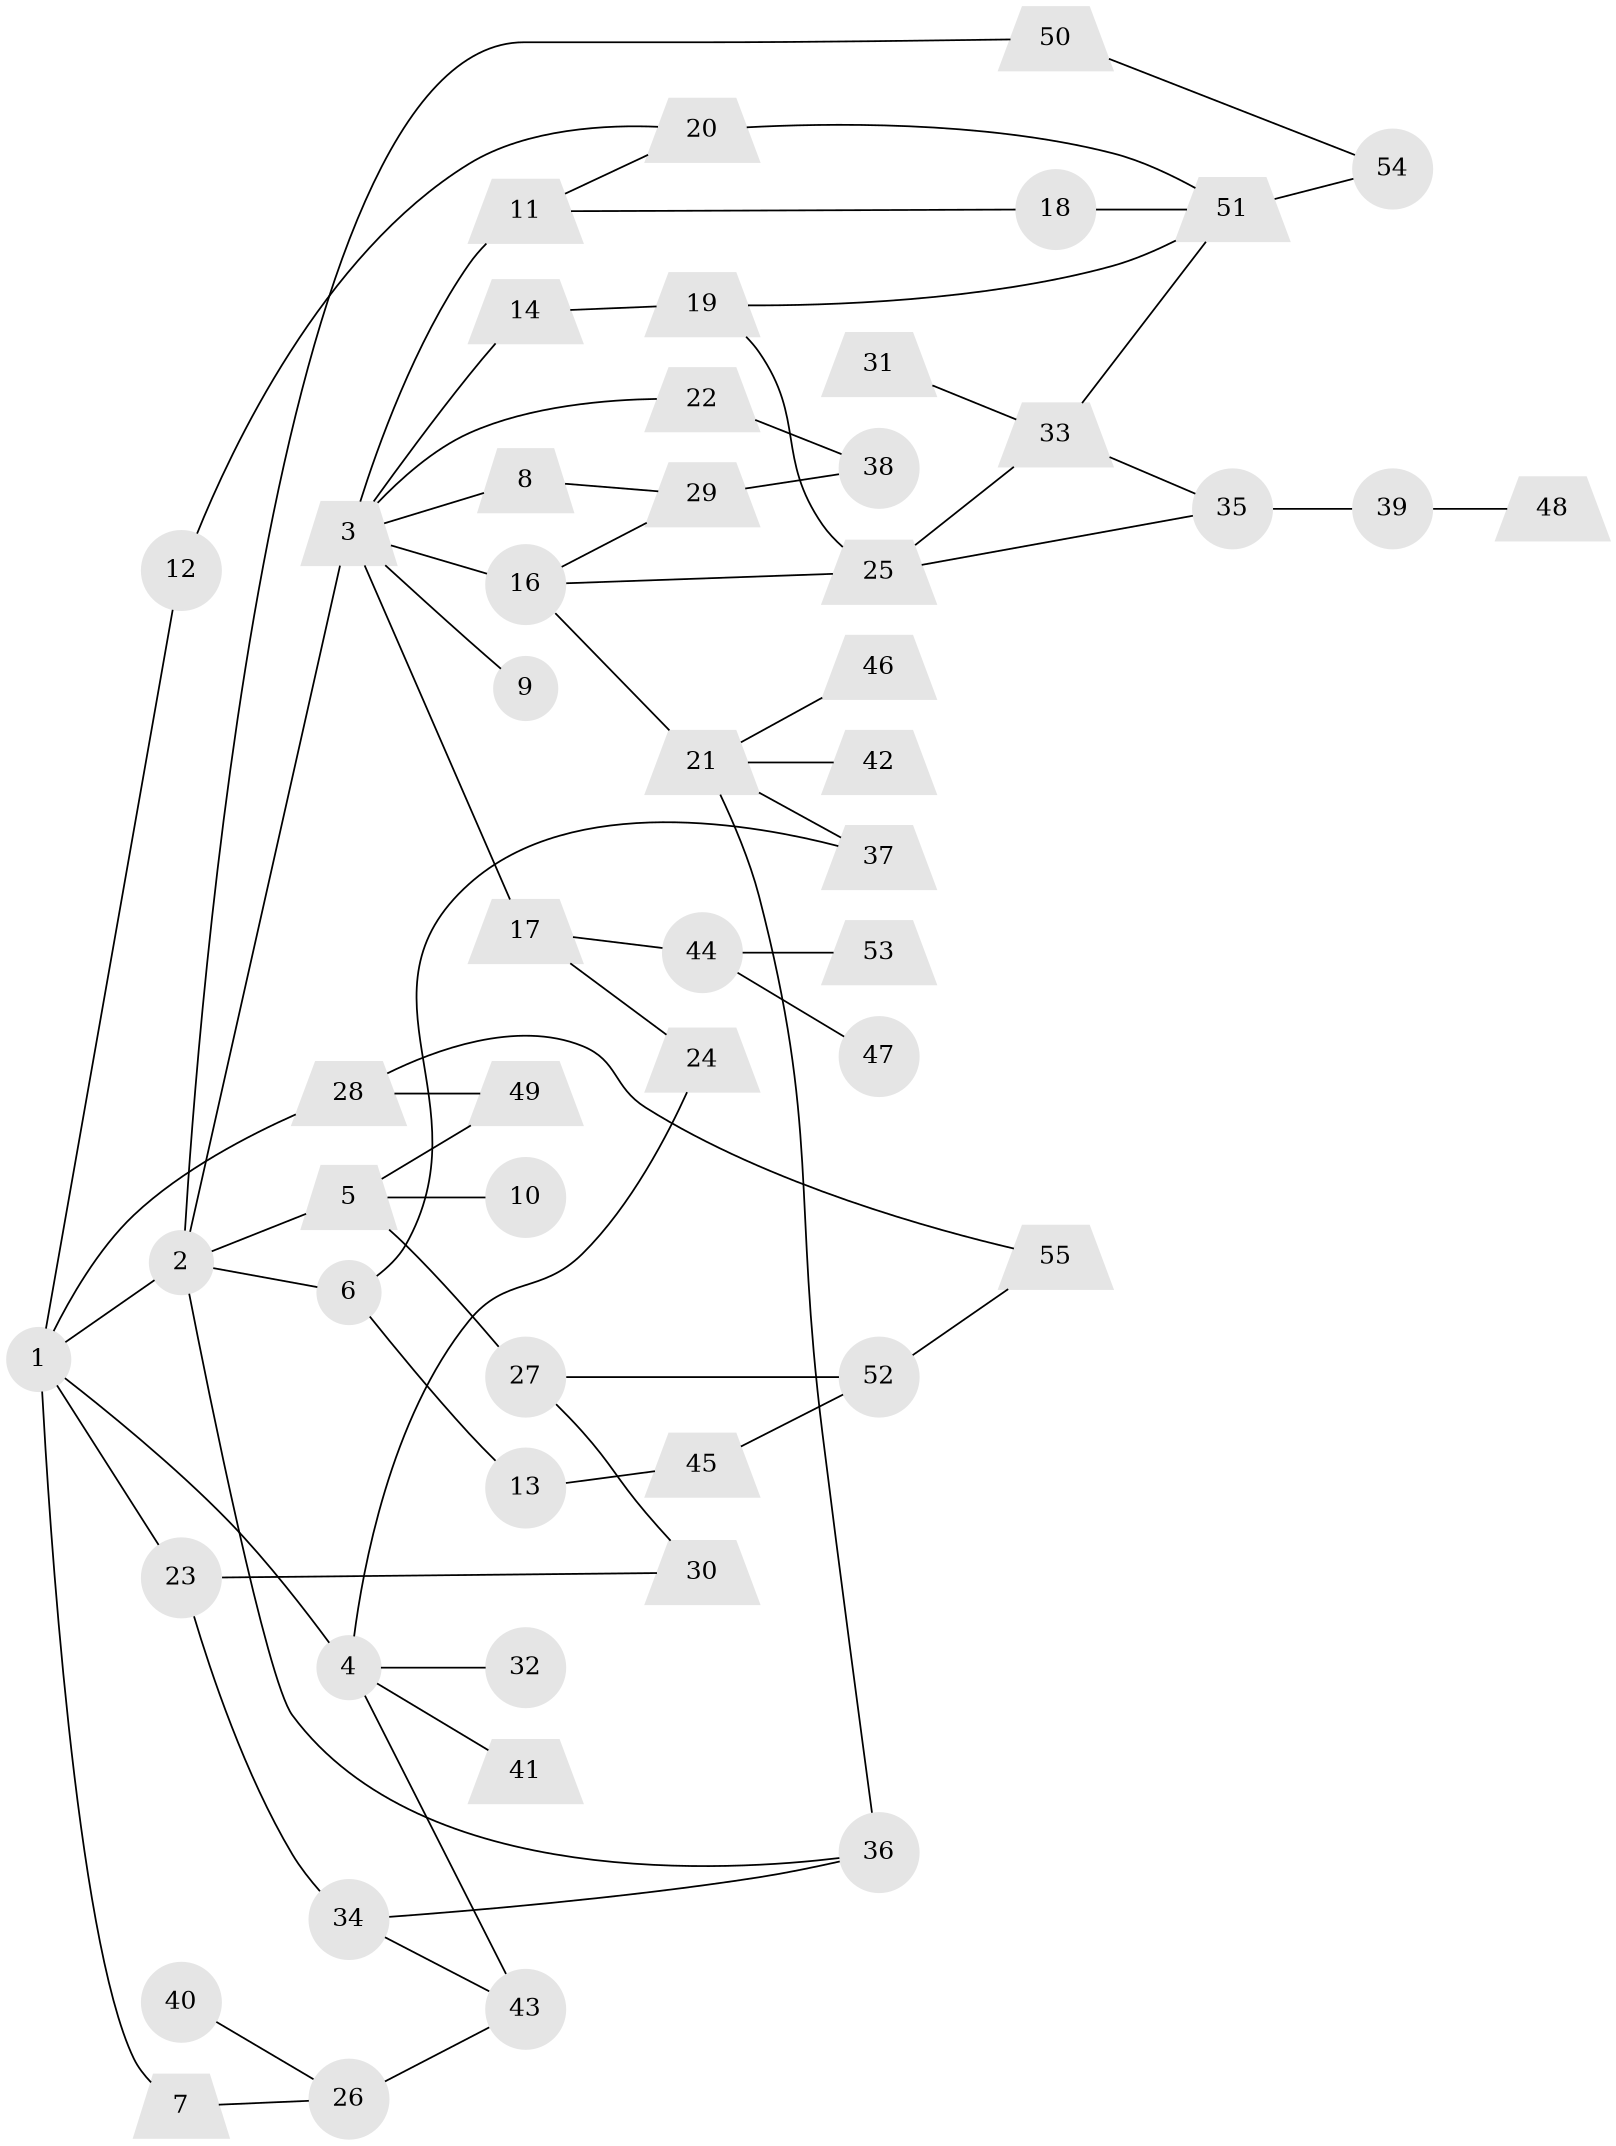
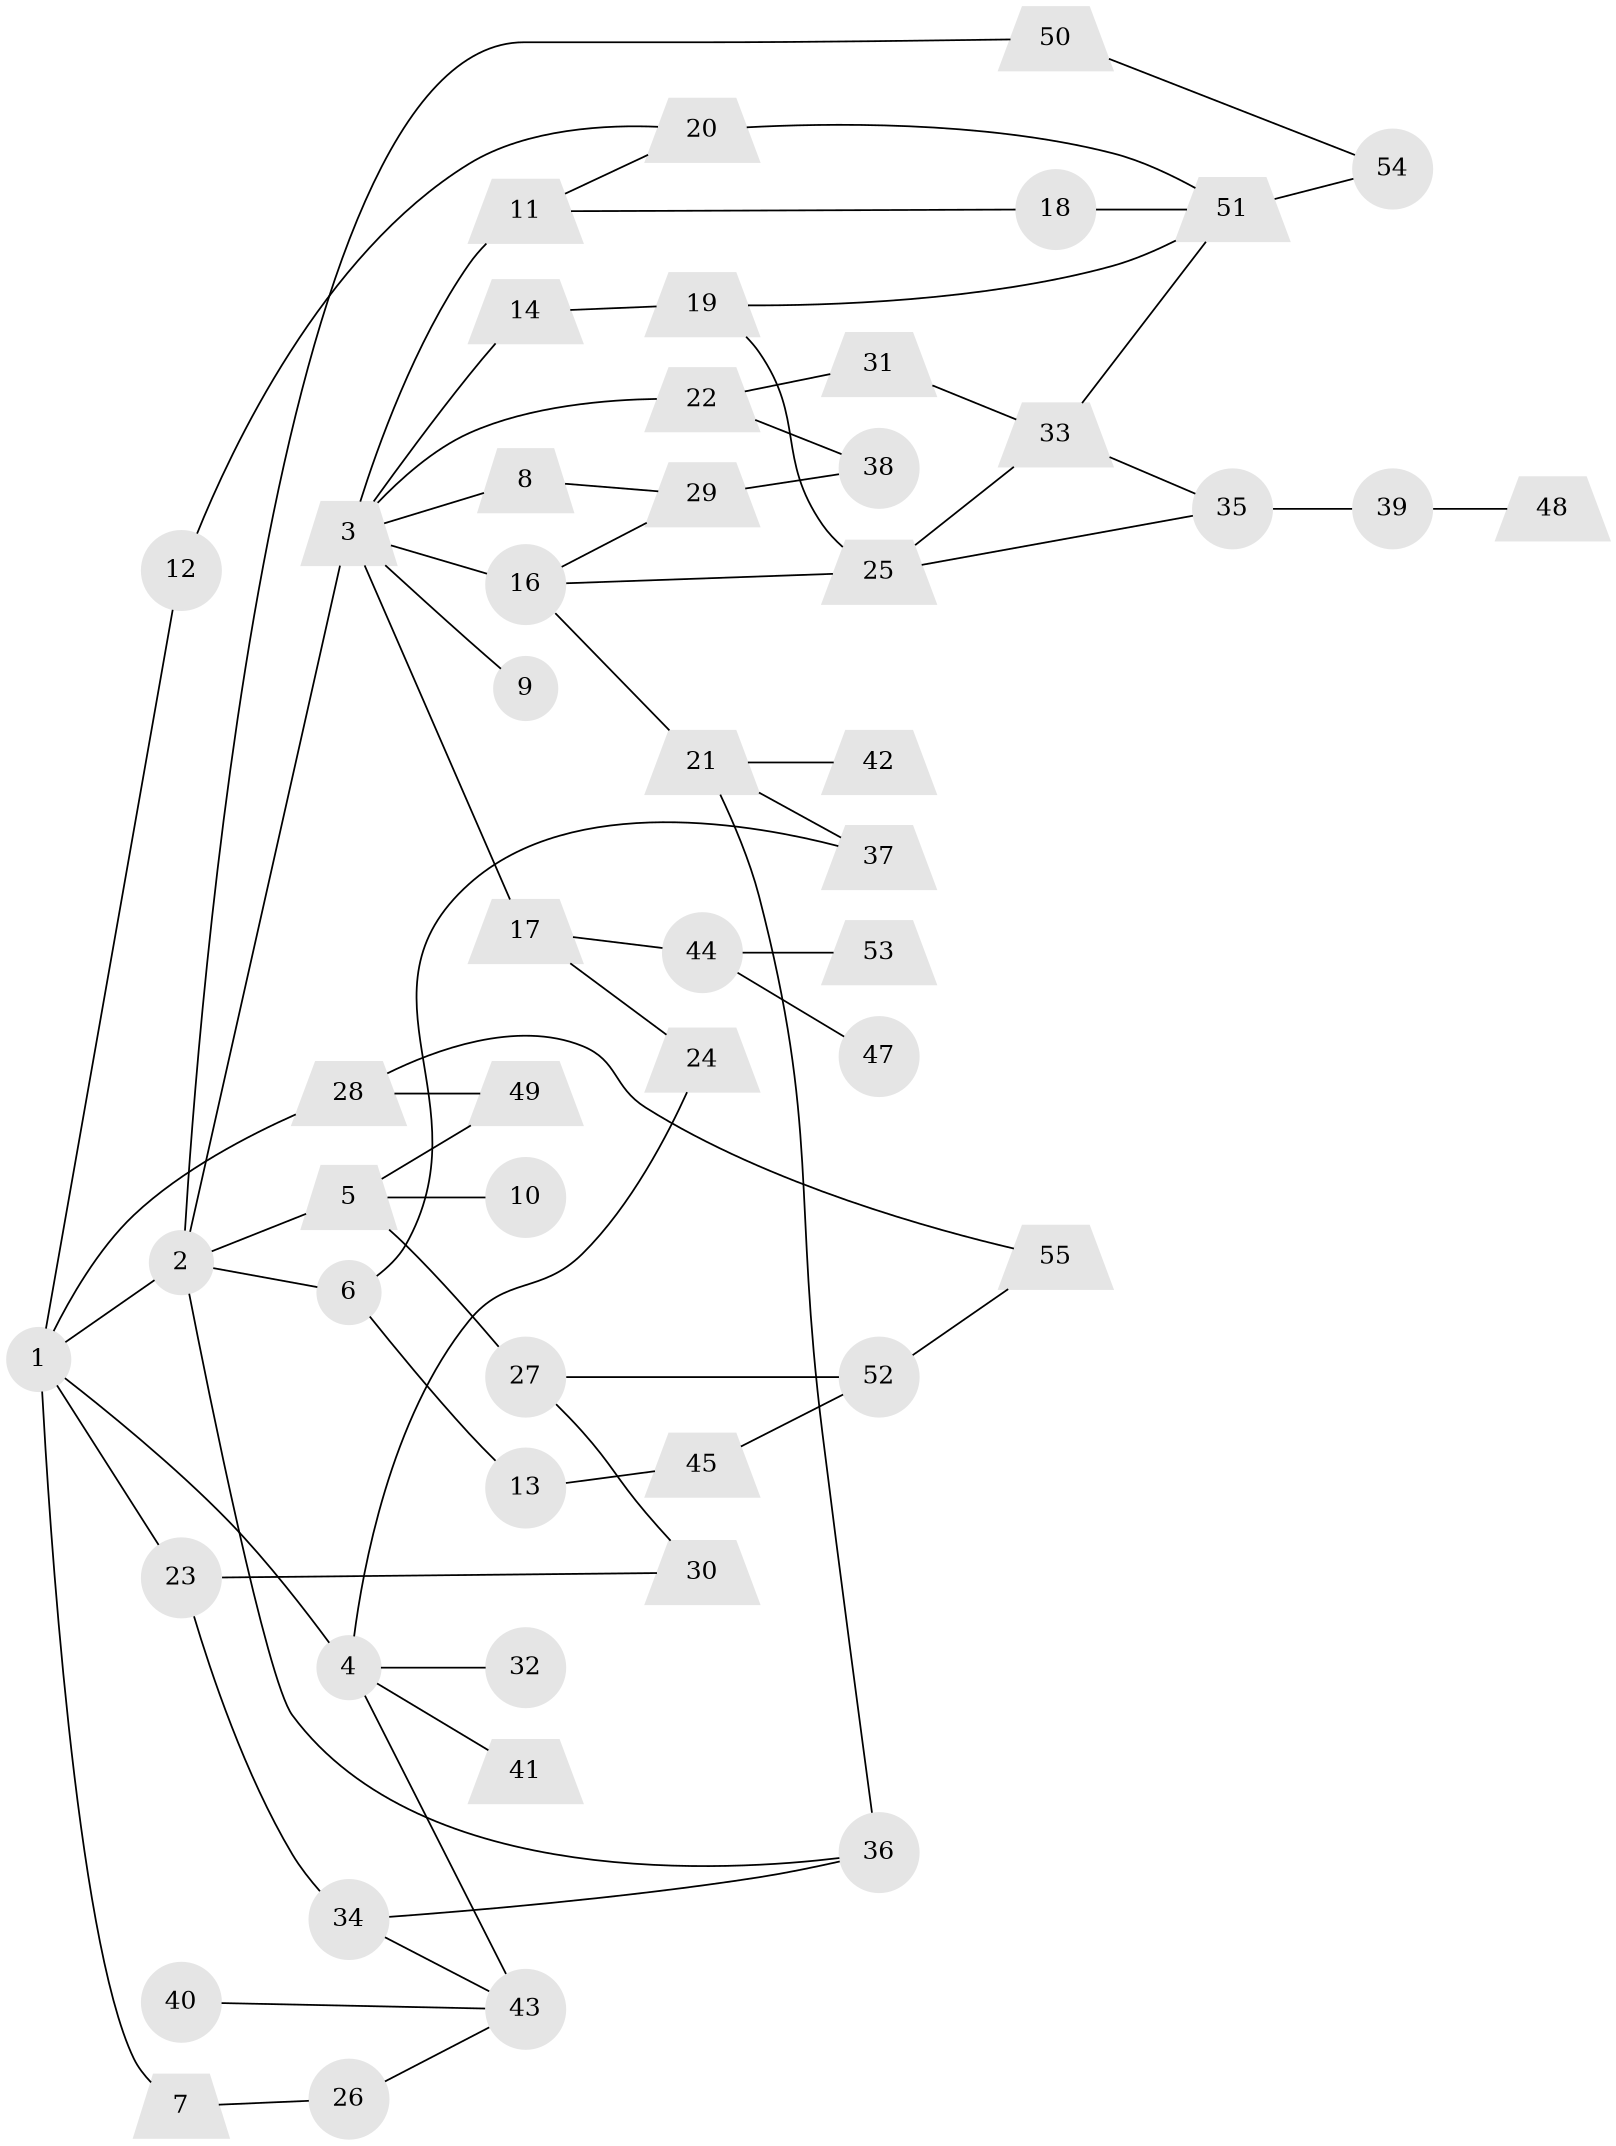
edge "31" -- "22": added
node "46": removed
edge "40" -- "26": now "40" -- "43"
